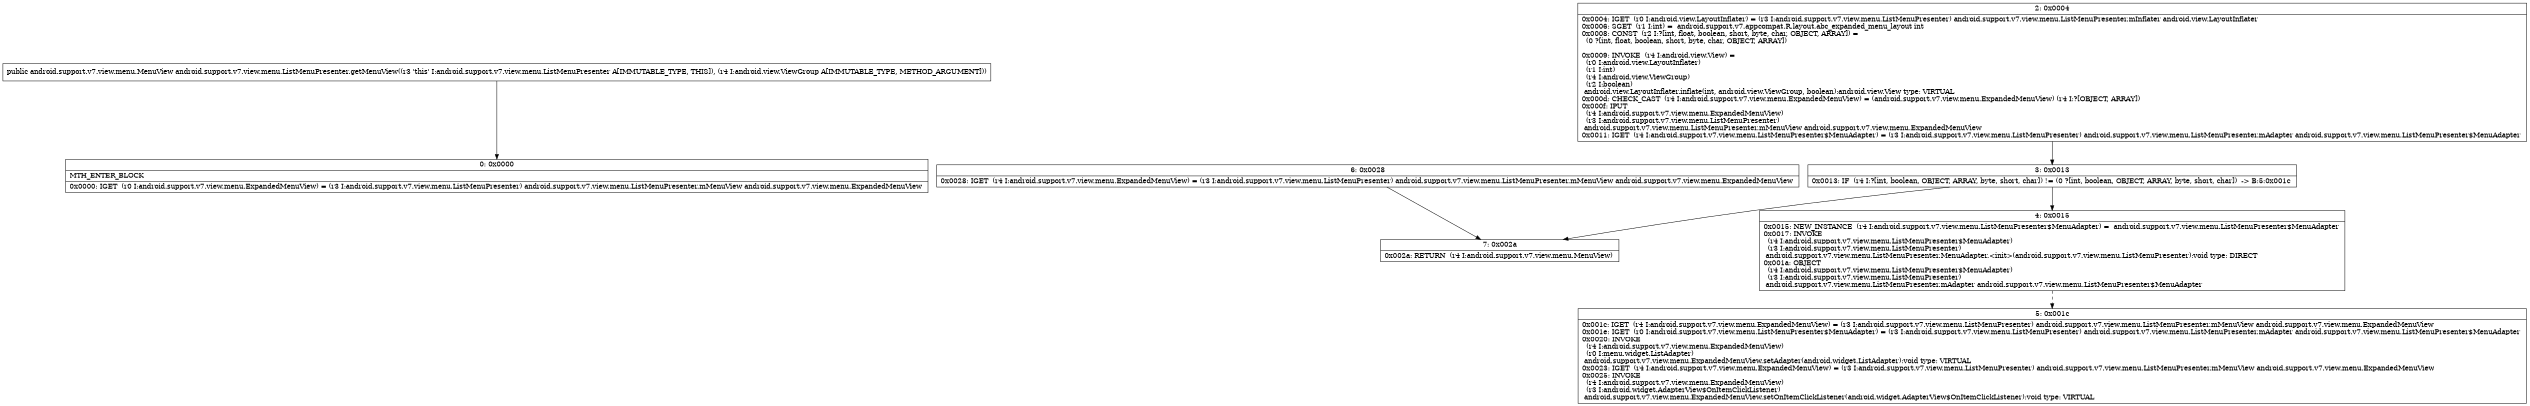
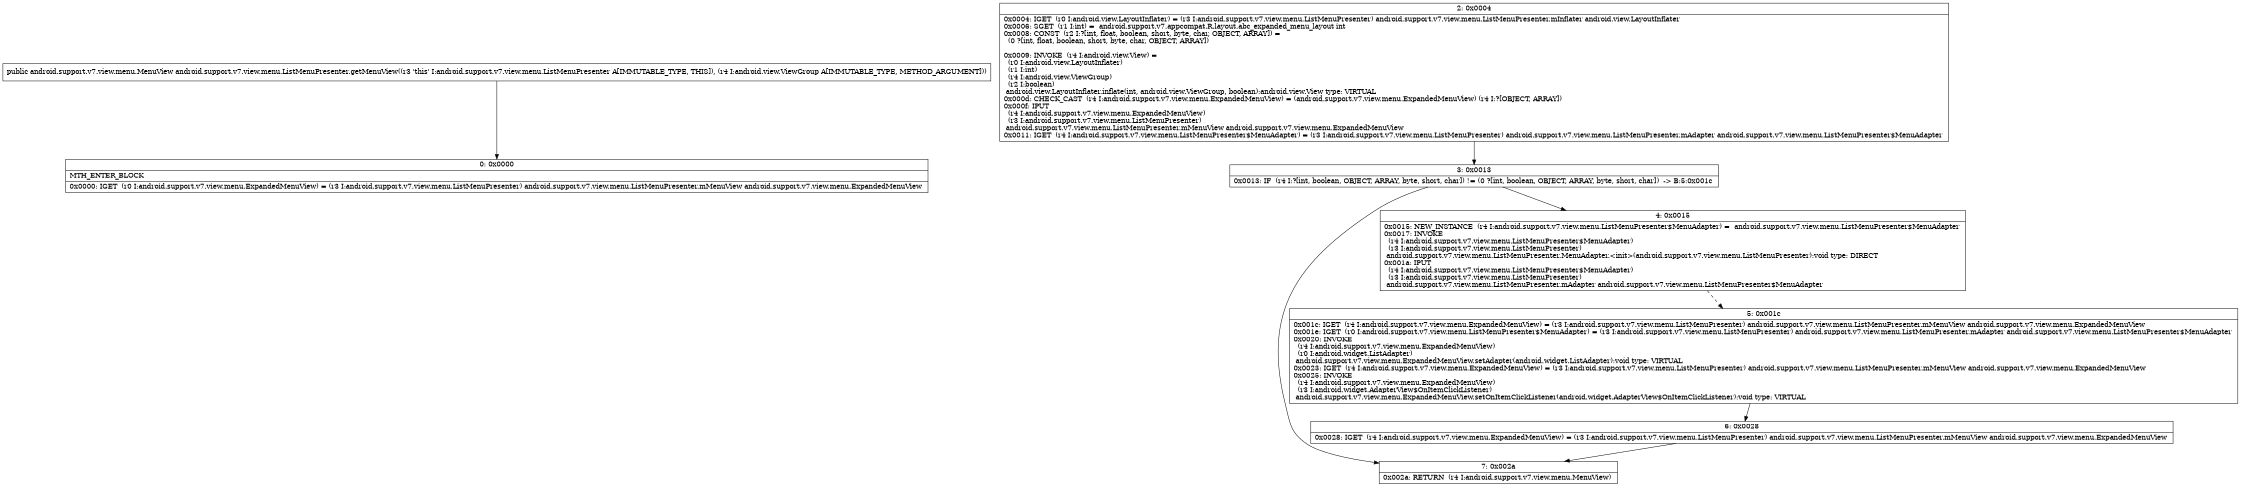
node "4: 0x0015": text "0x001a: OBJECT" -> "0x001a: IPUT"
node "5: 0x001c": text "(r0 I:menu.widget.ListAdapter)" -> "(r0 I:android.widget.ListAdapter)"
edge "5: 0x001c" -> "6: 0x0028": added
